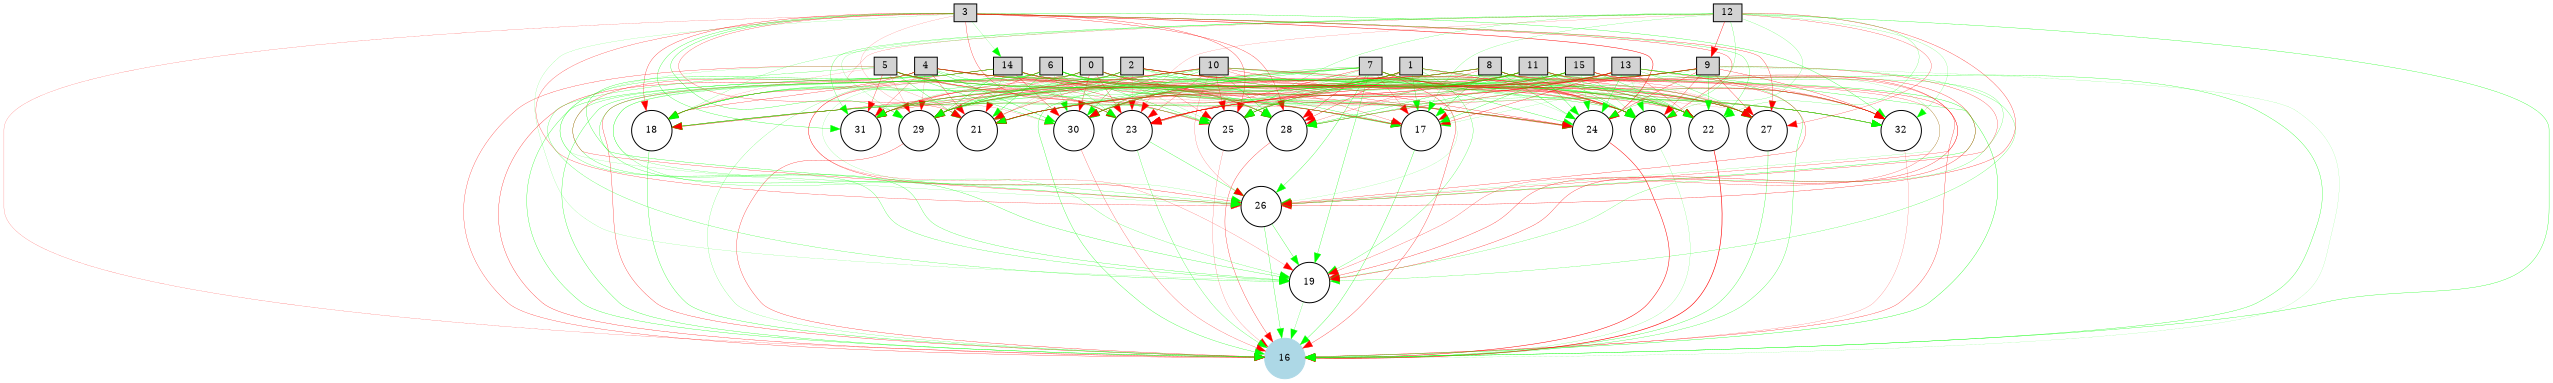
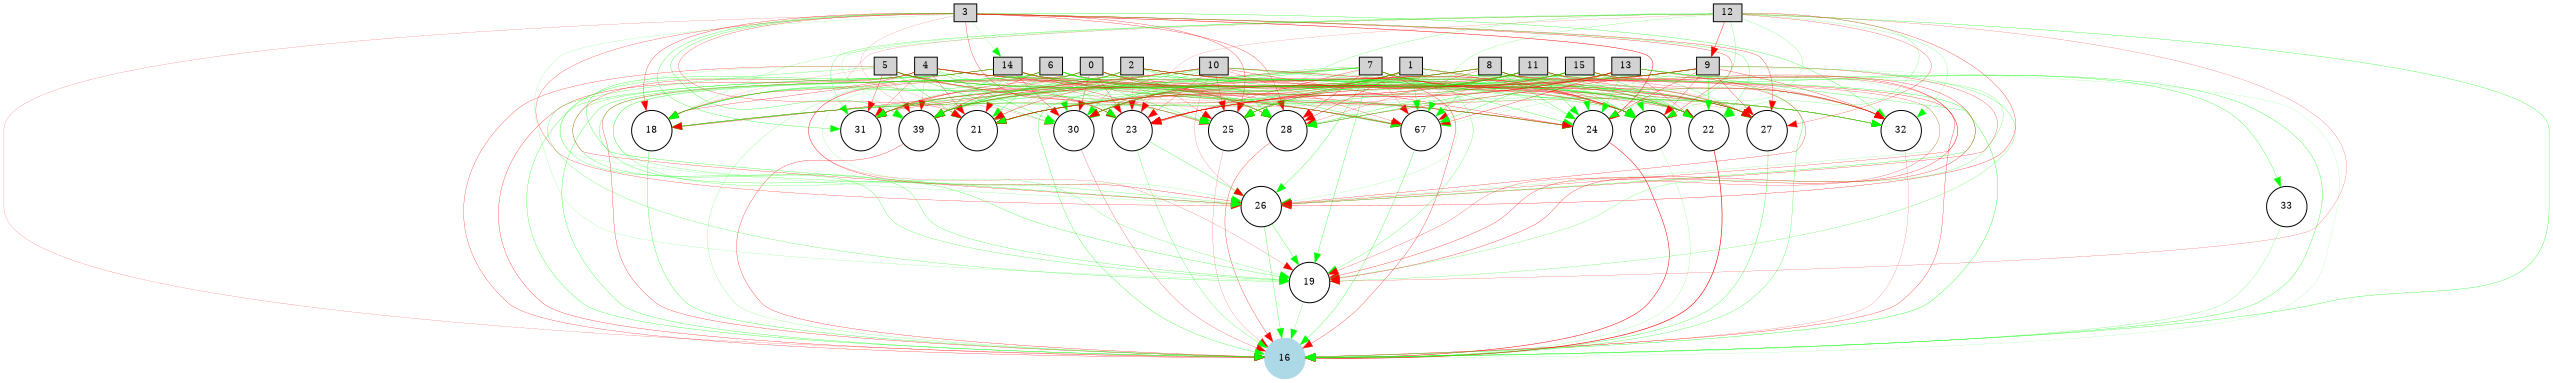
edge "2" -> "24": removed
node "29": label "29" -> "39"
node "17": label "17" -> "67"
node "80": label "80" -> "20"
node "33": added
edge "12" -> "19": added
